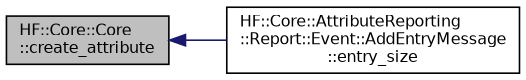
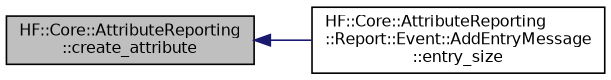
node "HF::Core::Core ::create_attribute": label "HF::Core::Core ::create_attribute" -> "HF::Core::AttributeReporting ::create_attribute"
